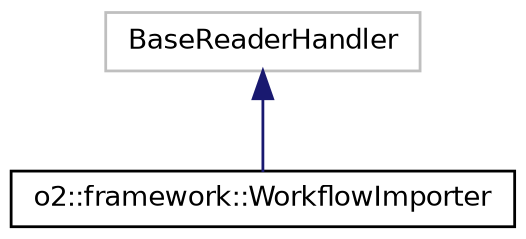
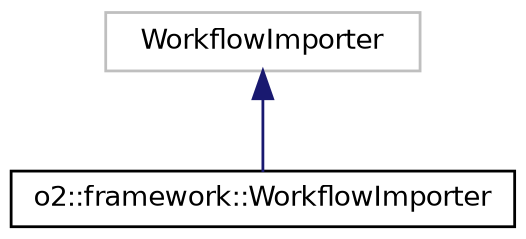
node "BaseReaderHandler": label "BaseReaderHandler" -> "WorkflowImporter"
